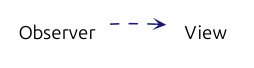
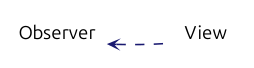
edge "Observer" -> "View": reversed
